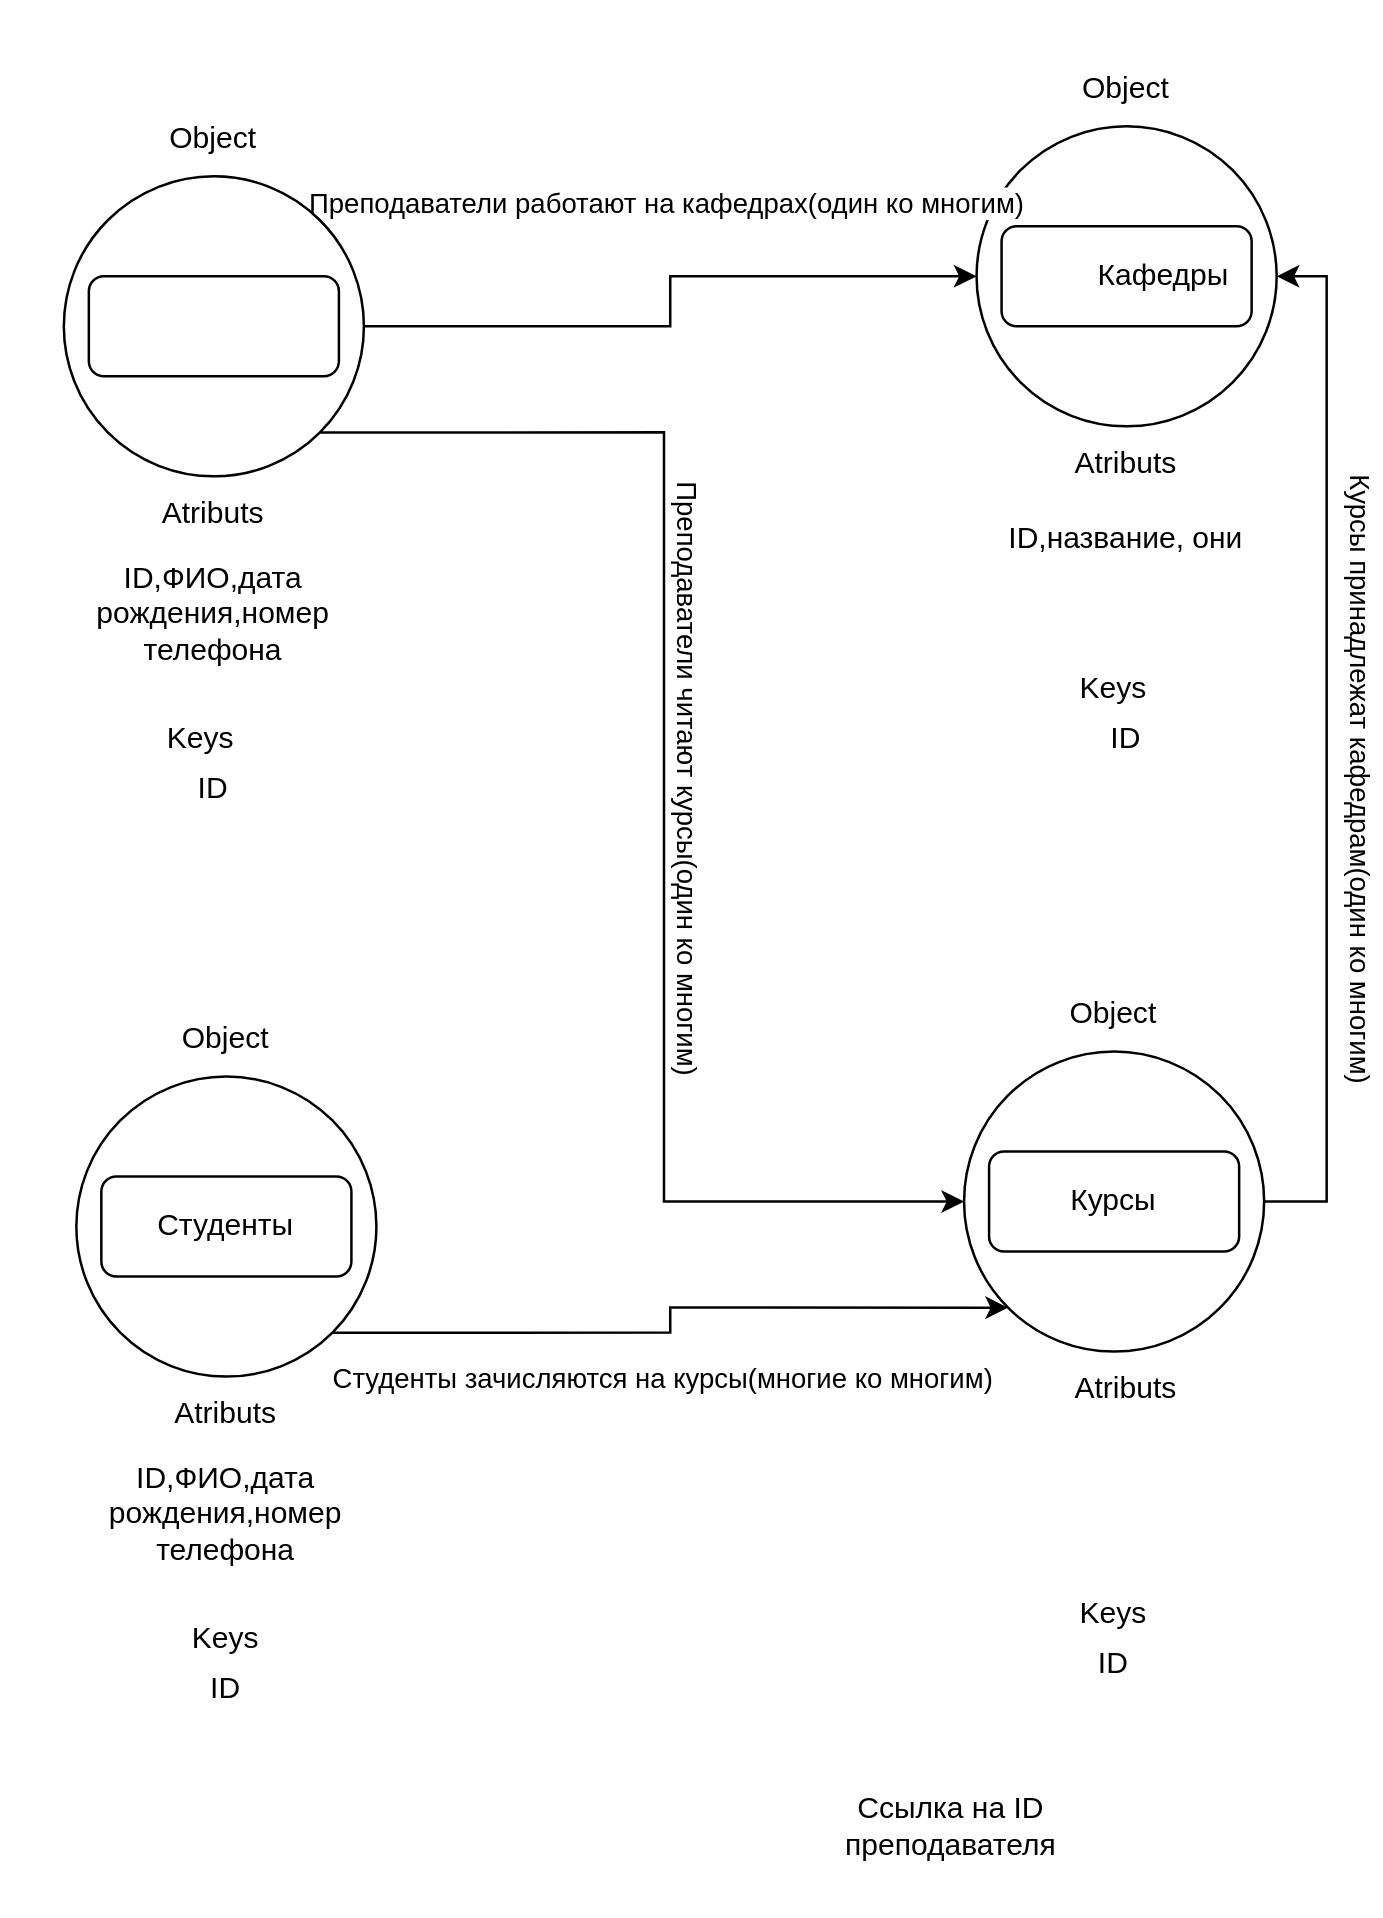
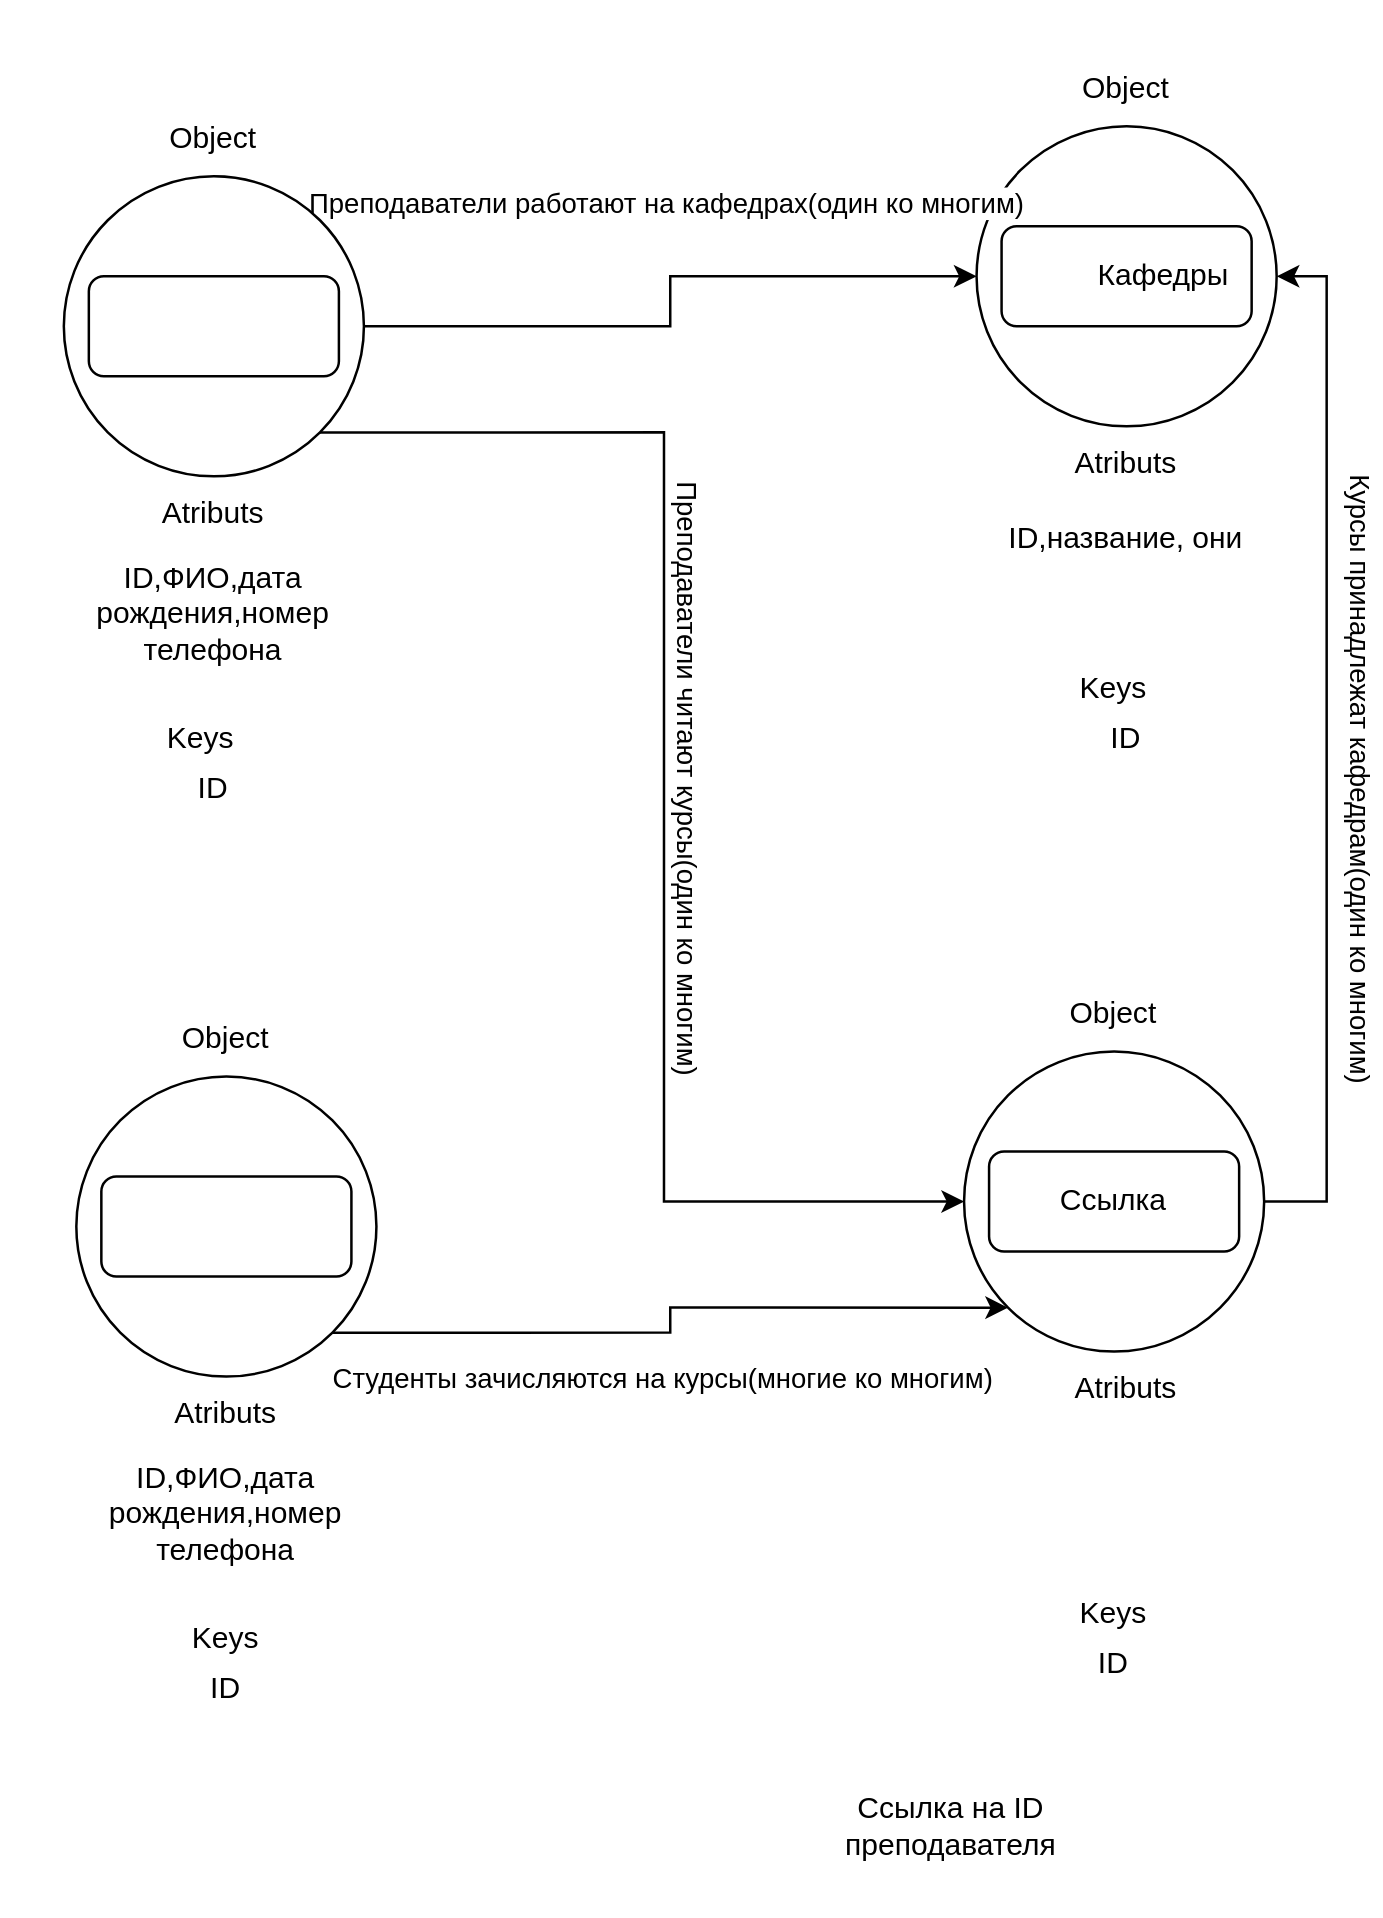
node "Курсы": label "Курсы" -> "Ссылка"
node "Студенты": removed
